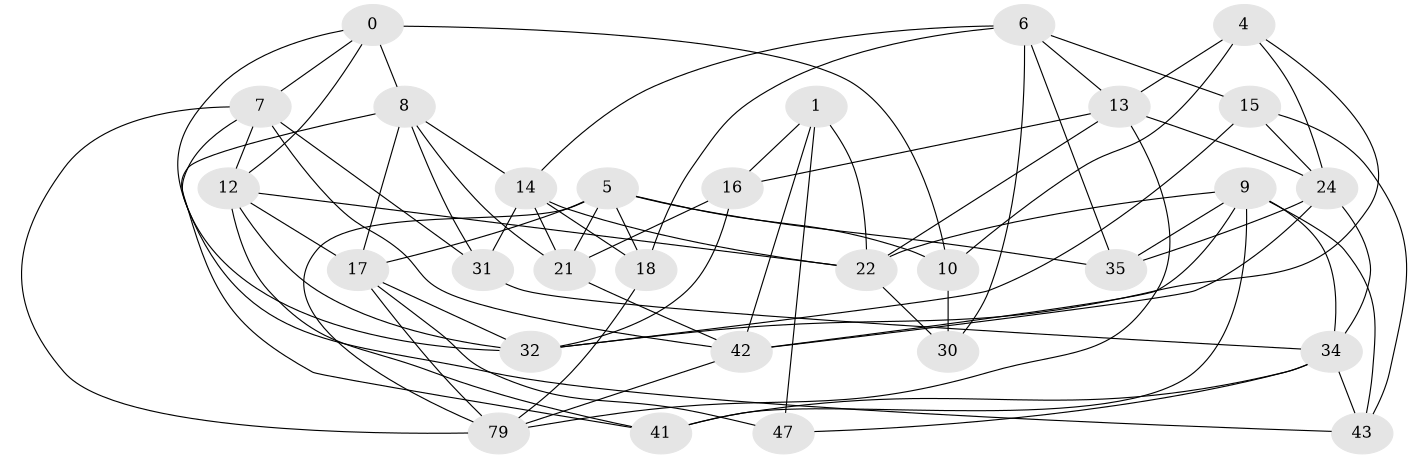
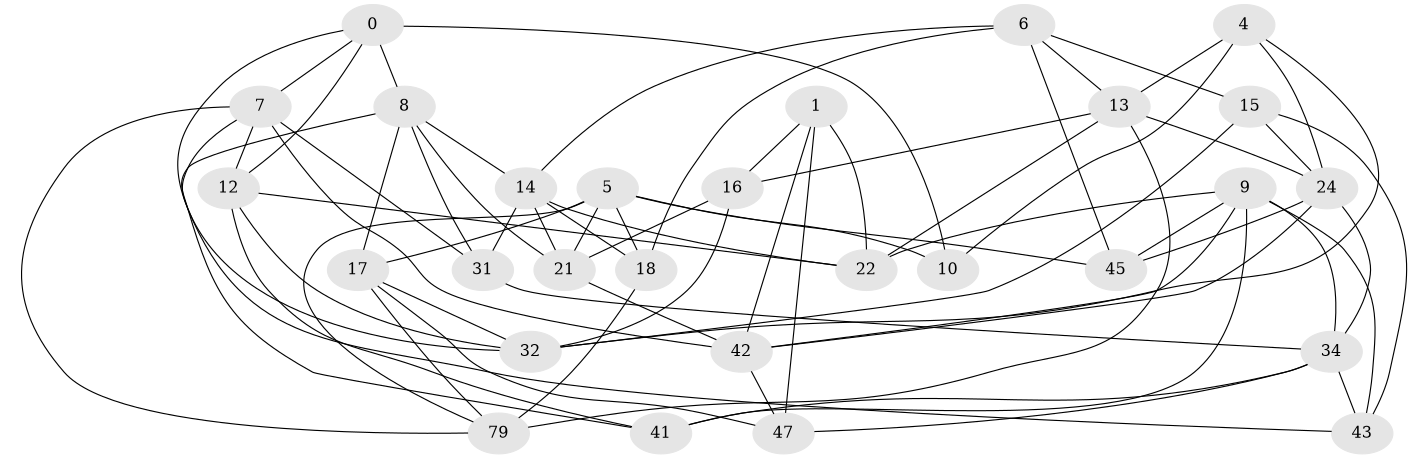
edge "12" -- "17": removed
node "35": label "35" -> "45"
node "30": removed
edge "42" -- "79": now "42" -- "47"
